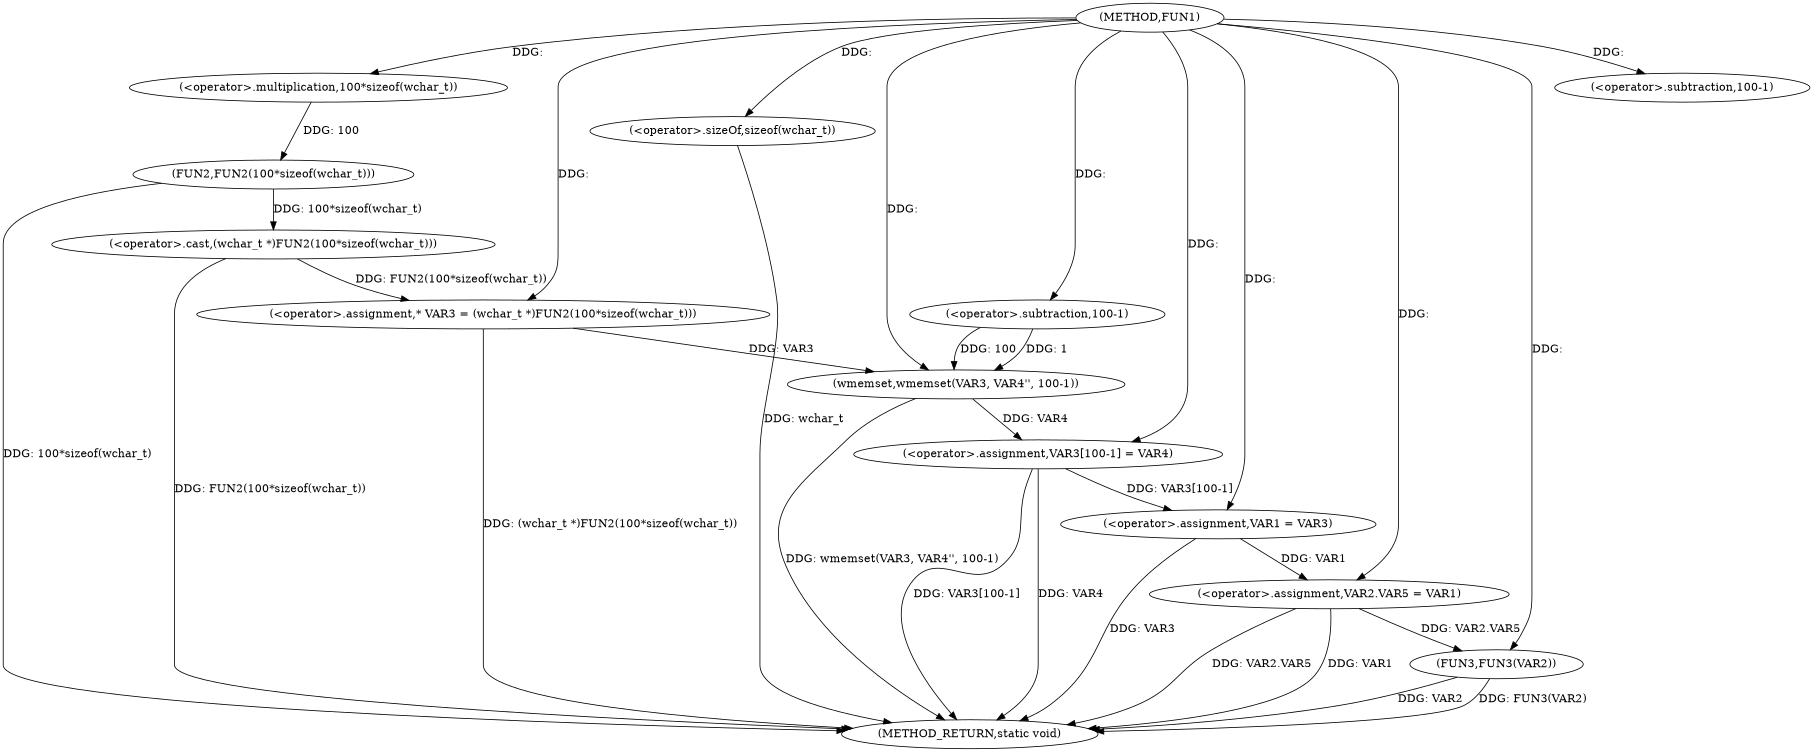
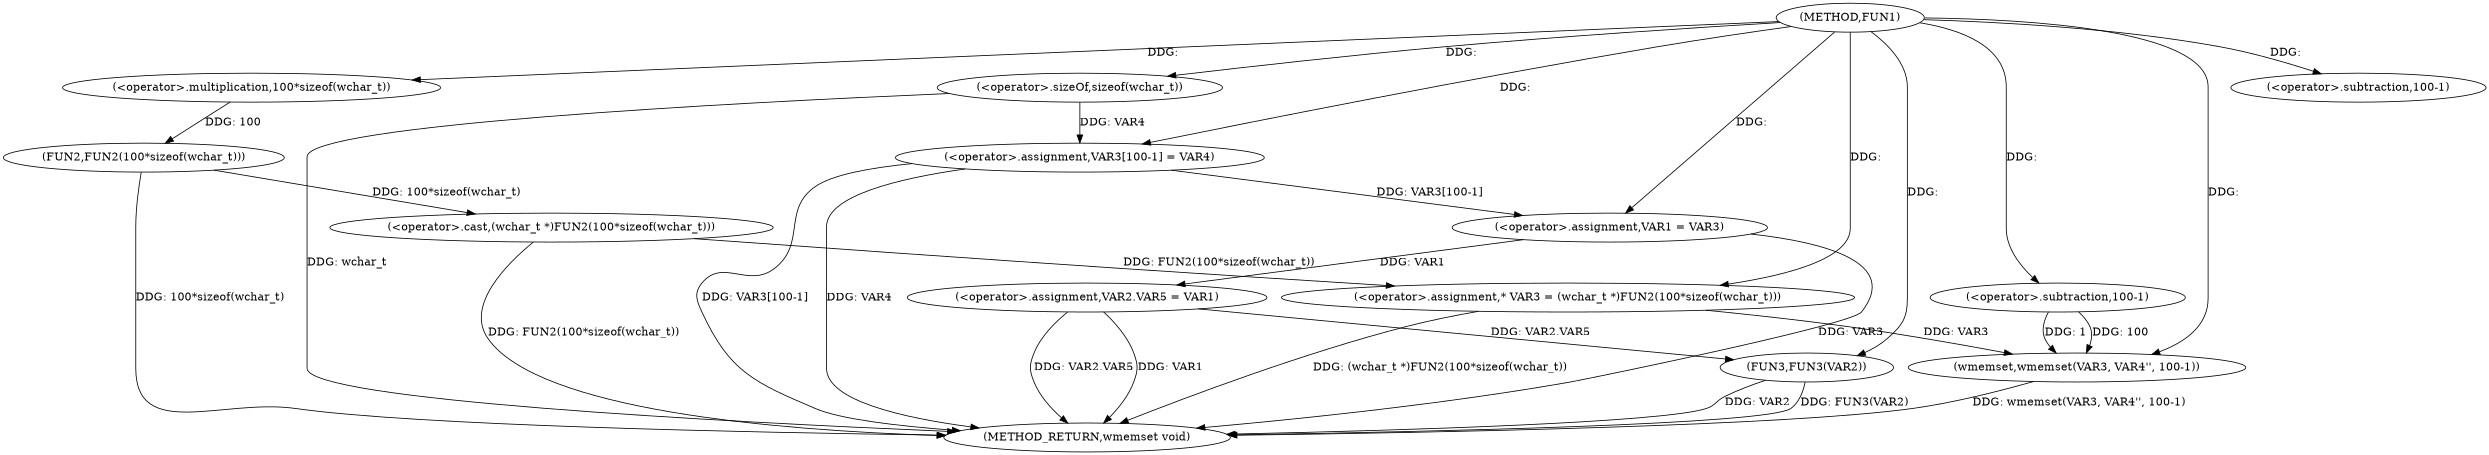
edge "(METHOD,FUN1)" -> "(<operator>.assignment,VAR2.VAR5 = VAR1)": removed, label "DDG:"
edge "(wmemset,wmemset(VAR3, VAR4'', 100-1))" -> "(<operator>.assignment,VAR3[100-1] = VAR4)": now "(<operator>.sizeOf,sizeof(wchar_t))" -> "(<operator>.assignment,VAR3[100-1] = VAR4)"
node "(METHOD_RETURN,static void)": label "(METHOD_RETURN,static void)" -> "(METHOD_RETURN,wmemset void)"
